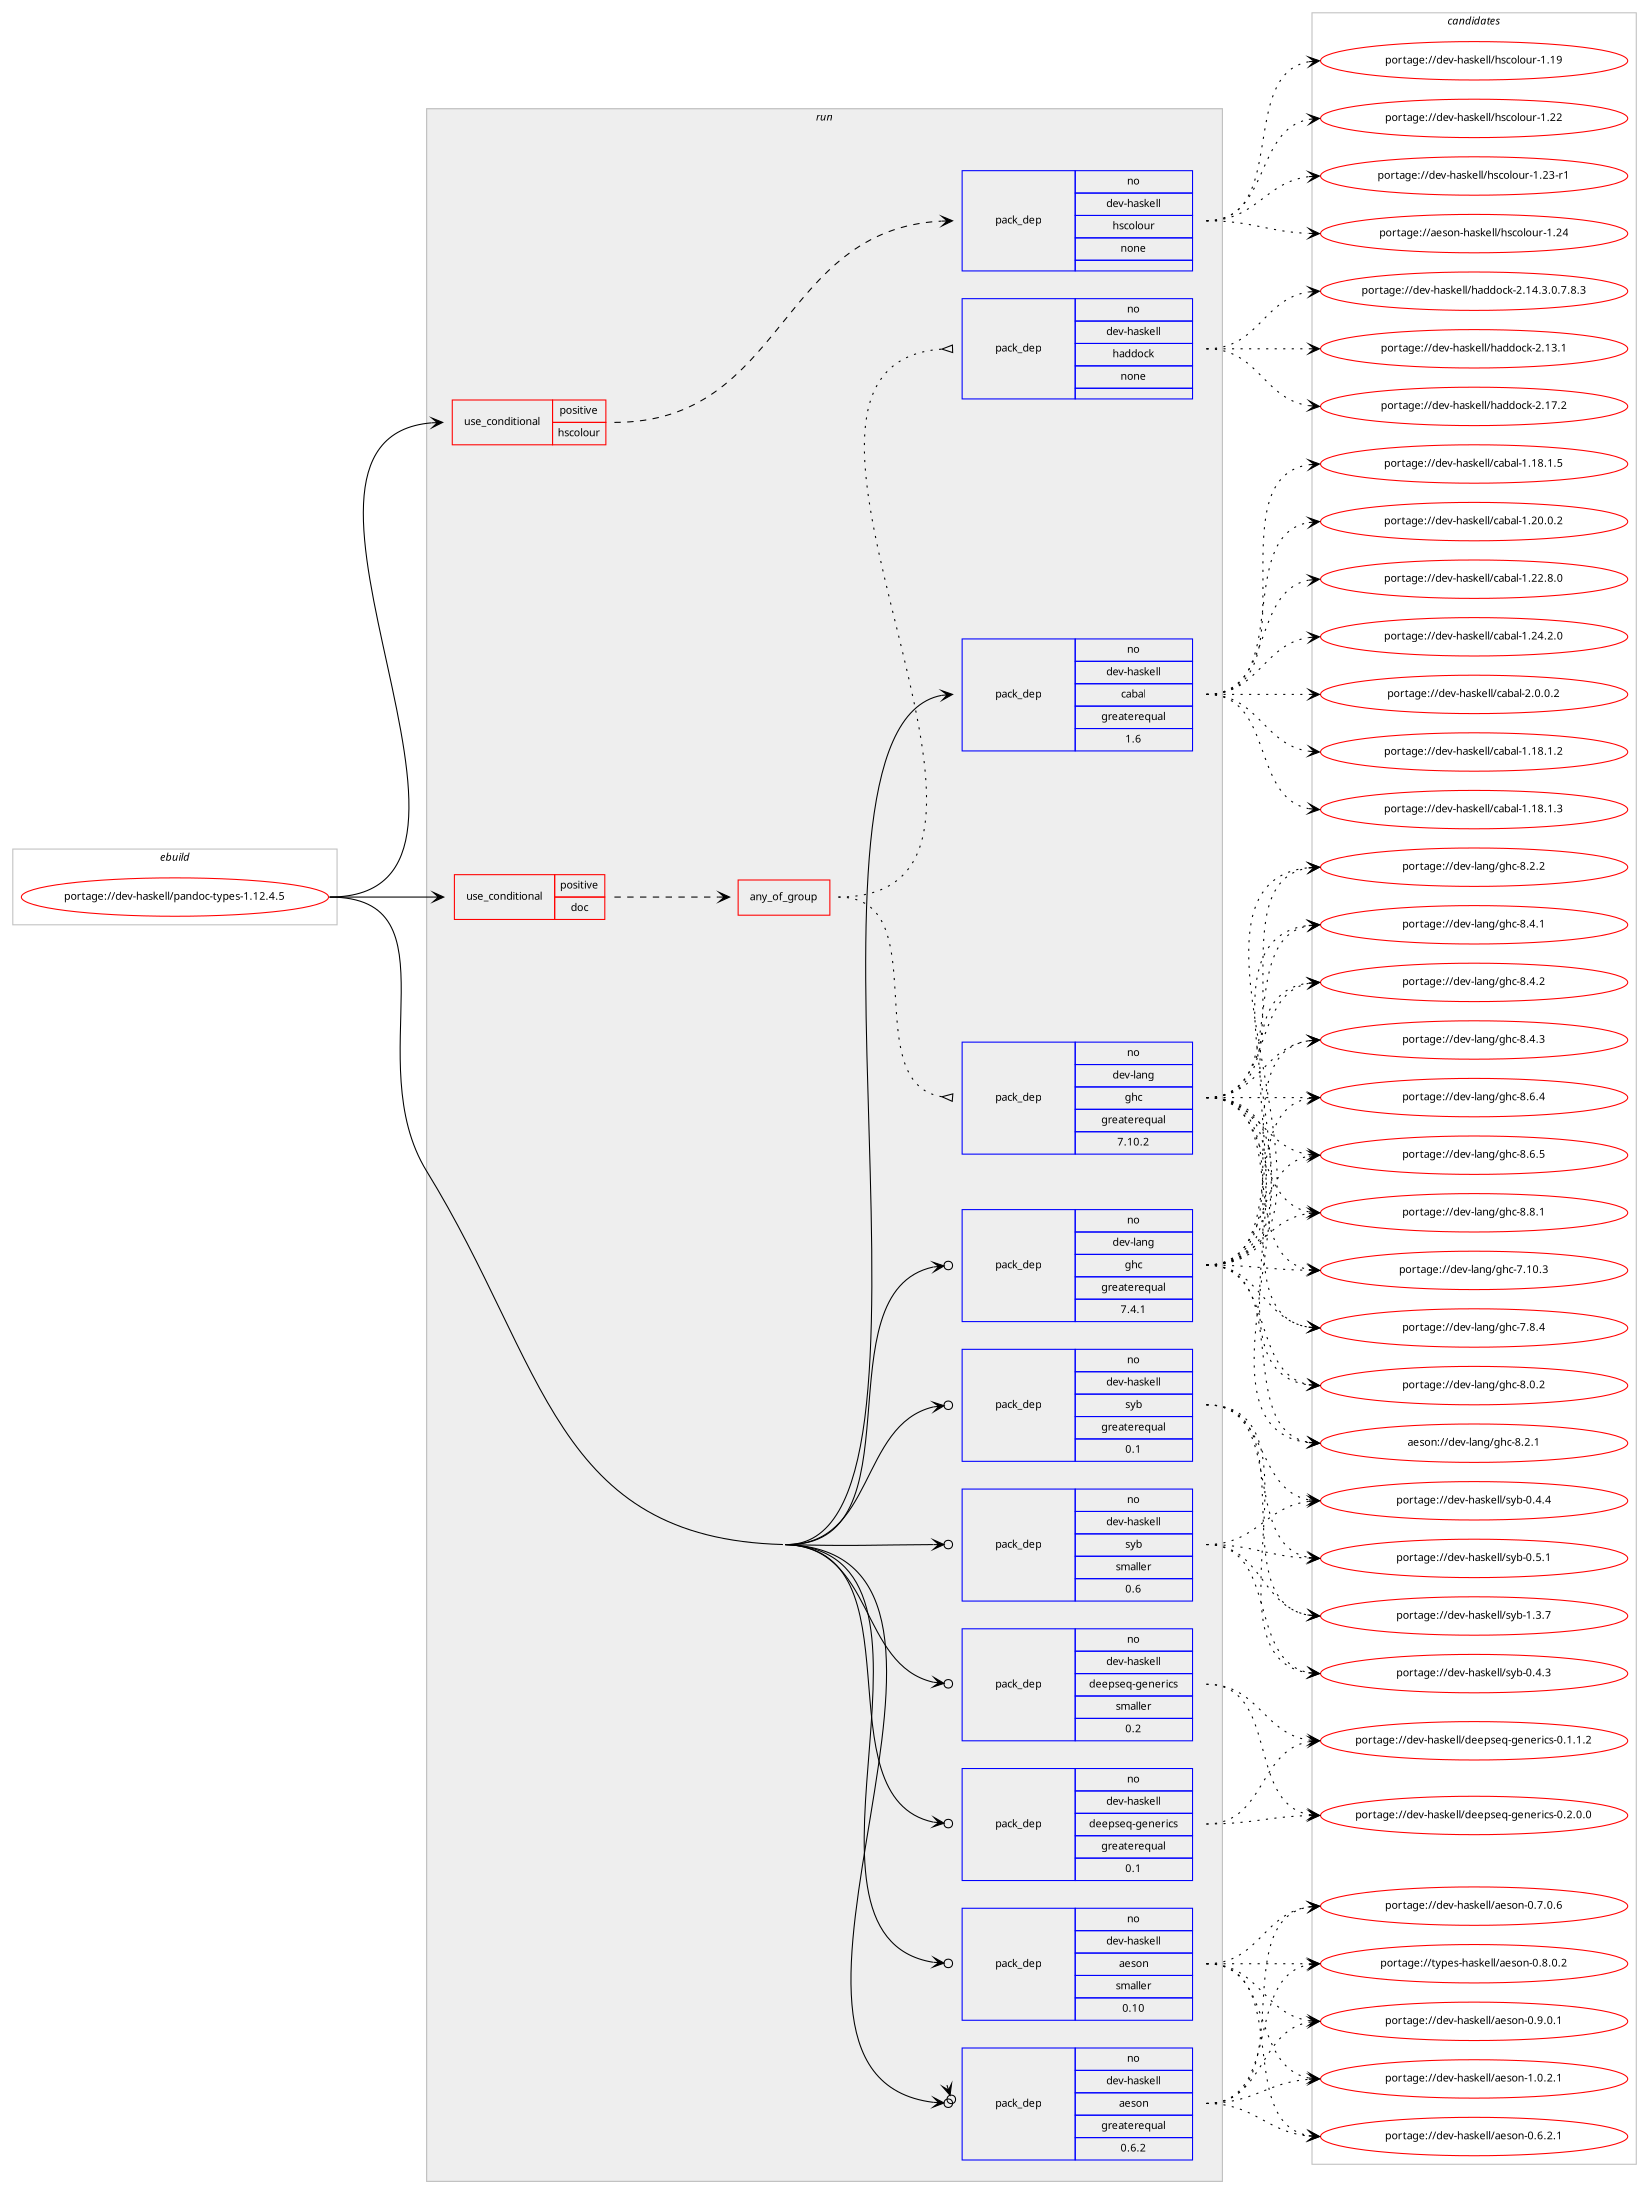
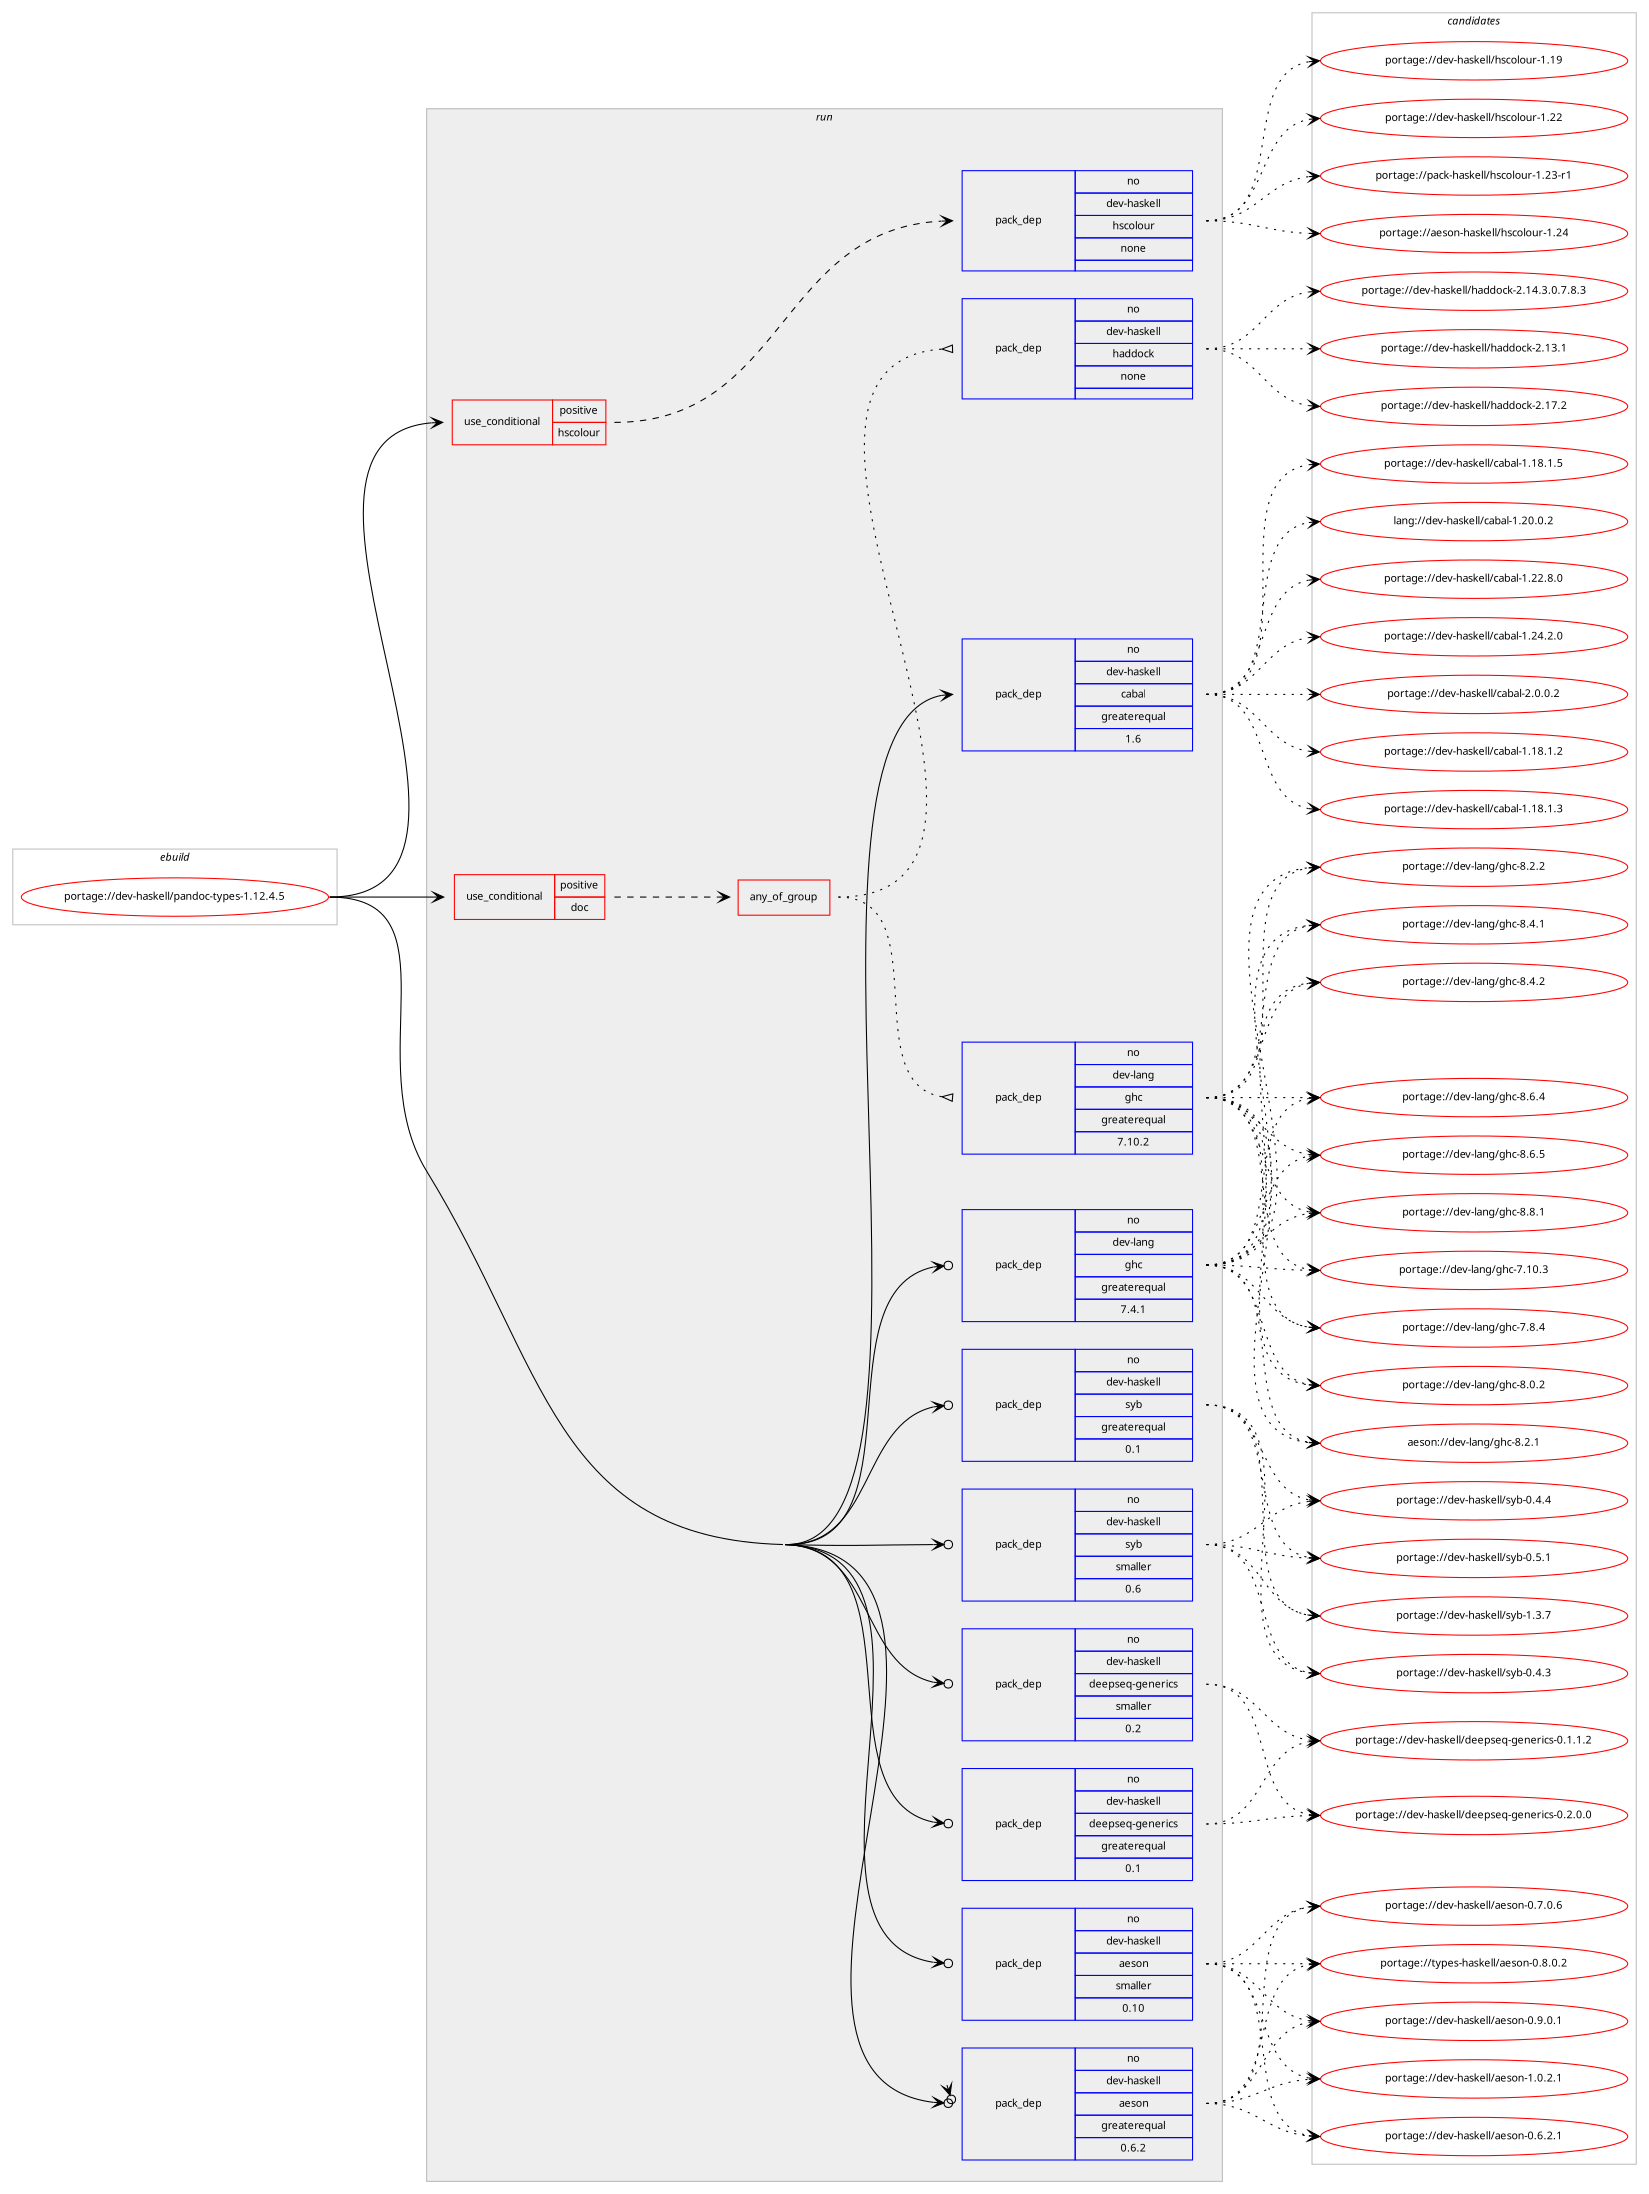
node "portage://dev-haskell/hscolour-1.23-r1": label "portage://dev-haskell/hscolour-1.23-r1" -> "portage://pack-haskell/hscolour-1.23-r1"
node "portage://dev-haskell/cabal-1.20.0.2": label "portage://dev-haskell/cabal-1.20.0.2" -> "lang://dev-haskell/cabal-1.20.0.2"
node "portage://dev-lang/ghc-8.4.3": removed
